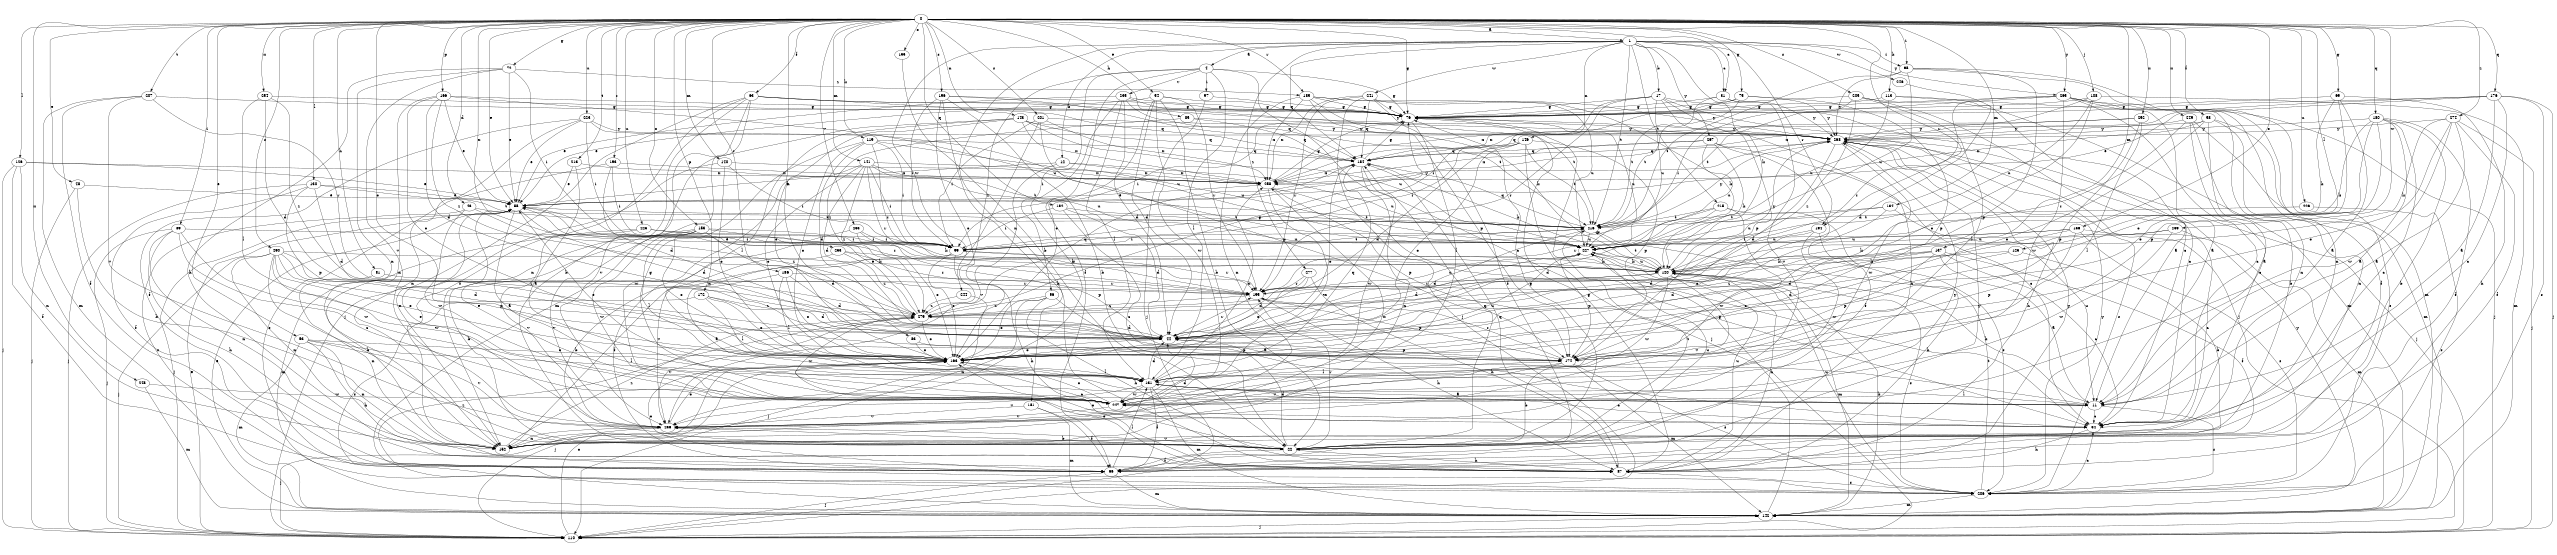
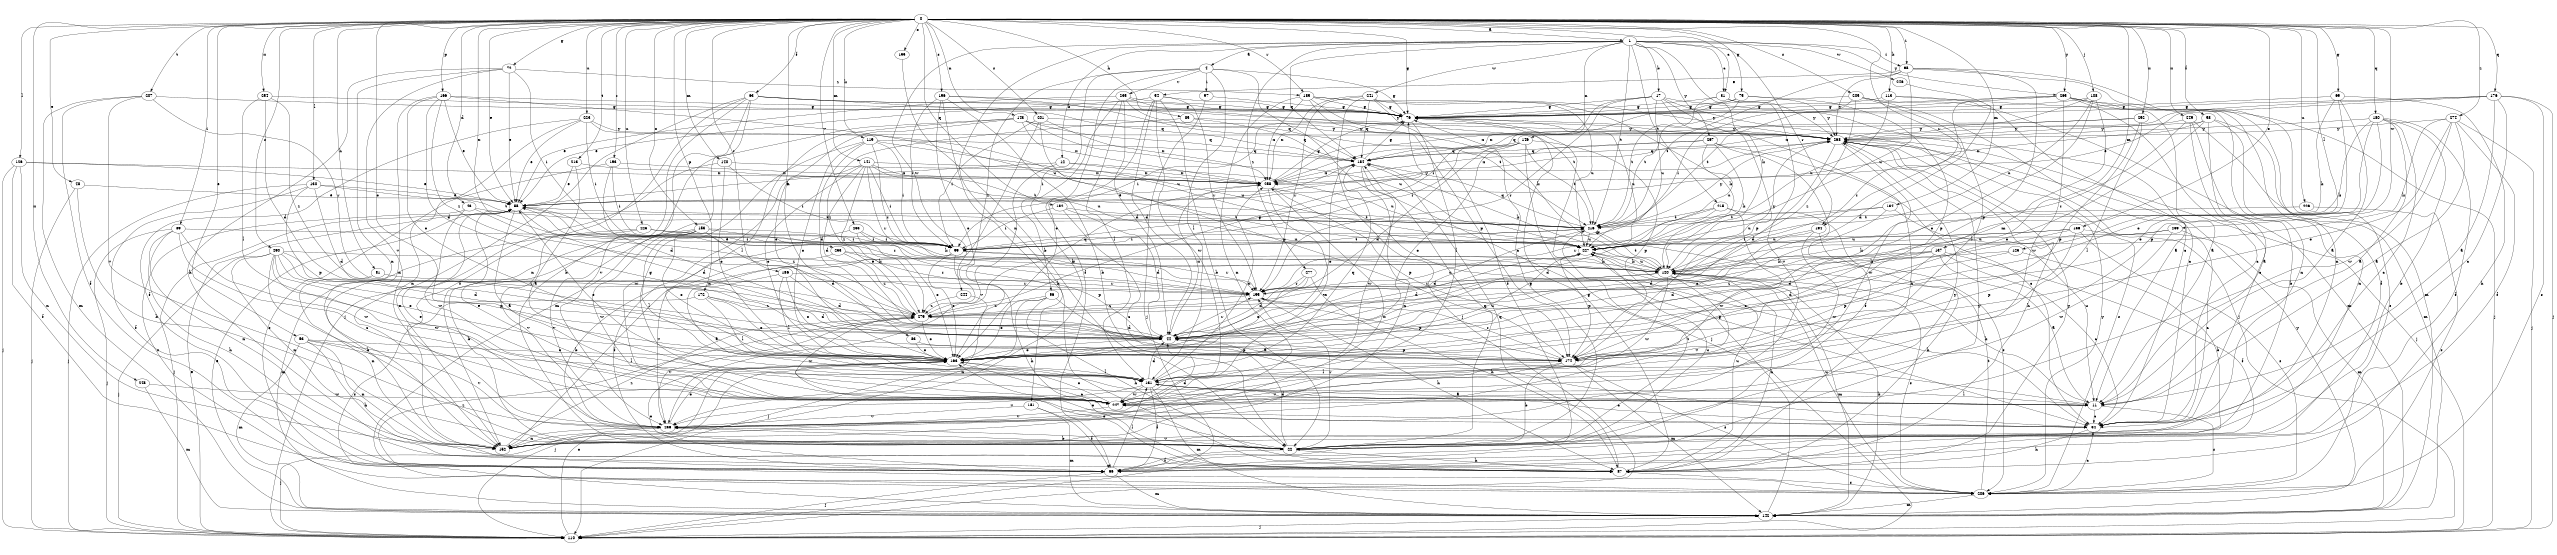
edge "0" -> "54": now "95" -> "54"
edge "44" -> "258": added, label "x"
edge "108" -> "142": now "108" -> "174"
